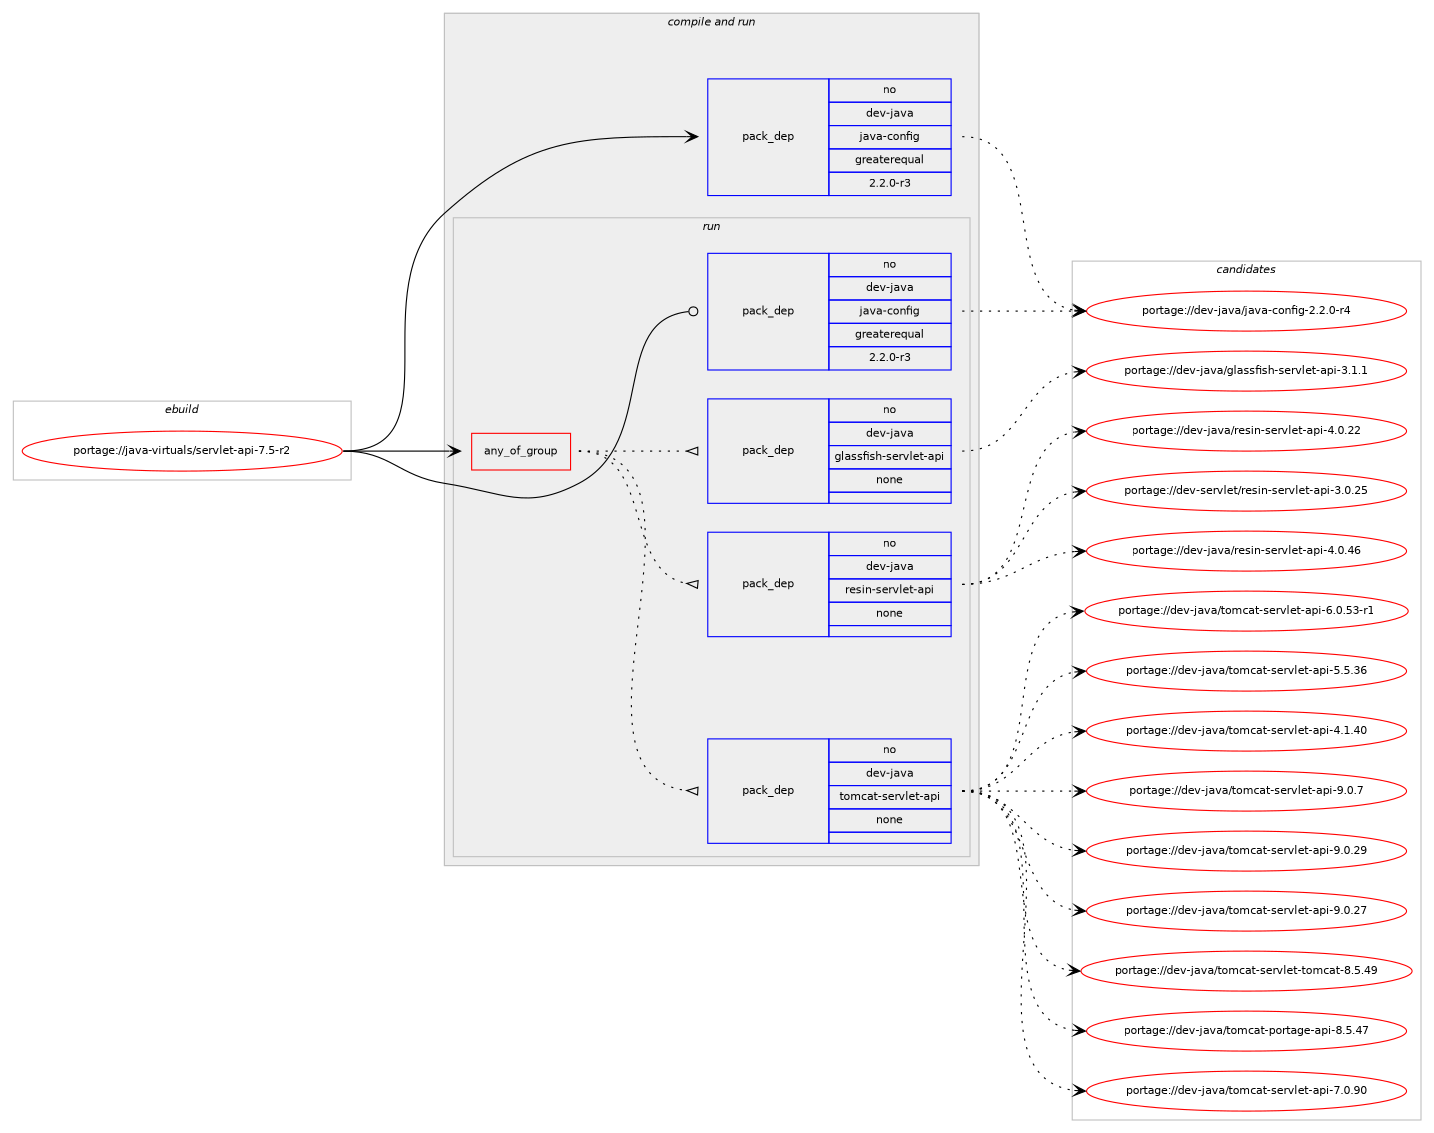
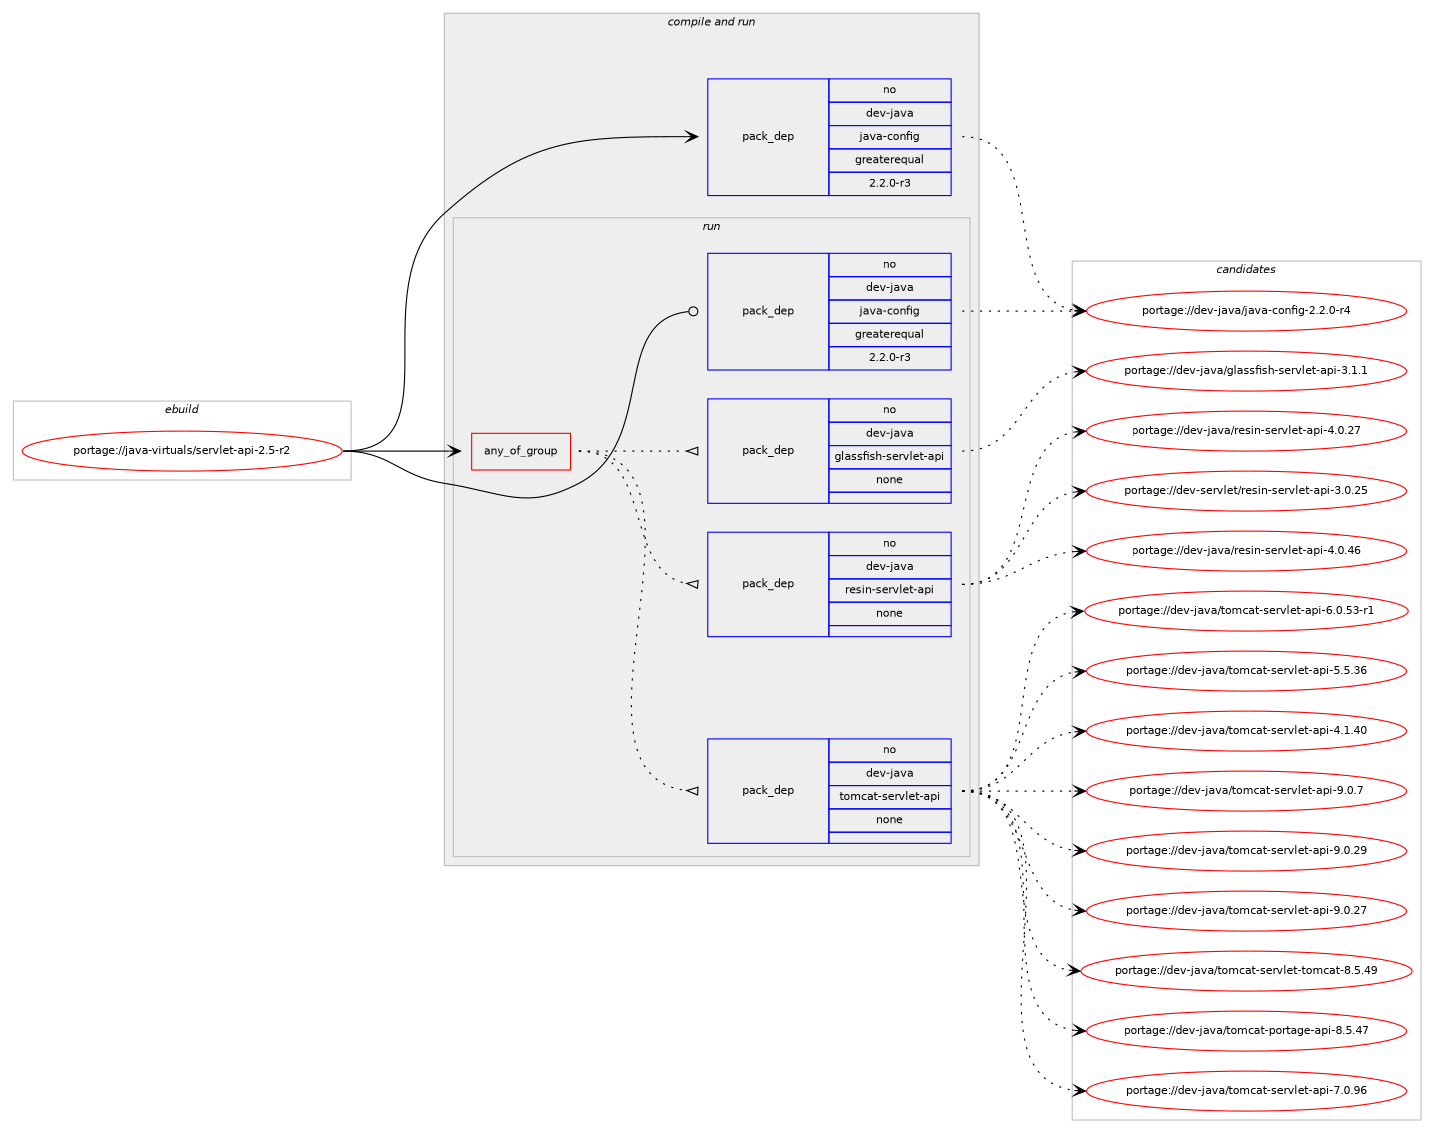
node "portage://dev-java/resin-servlet-api-4.0.22": label "portage://dev-java/resin-servlet-api-4.0.22" -> "portage://dev-java/resin-servlet-api-4.0.27"
node "portage://java-virtuals/servlet-api-7.5-r2": label "portage://java-virtuals/servlet-api-7.5-r2" -> "portage://java-virtuals/servlet-api-2.5-r2"
node "portage://dev-java/tomcat-servlet-api-7.0.90": label "portage://dev-java/tomcat-servlet-api-7.0.90" -> "portage://dev-java/tomcat-servlet-api-7.0.96"
